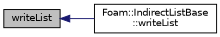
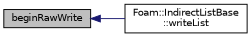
node "writeList": label "writeList" -> "beginRawWrite"
